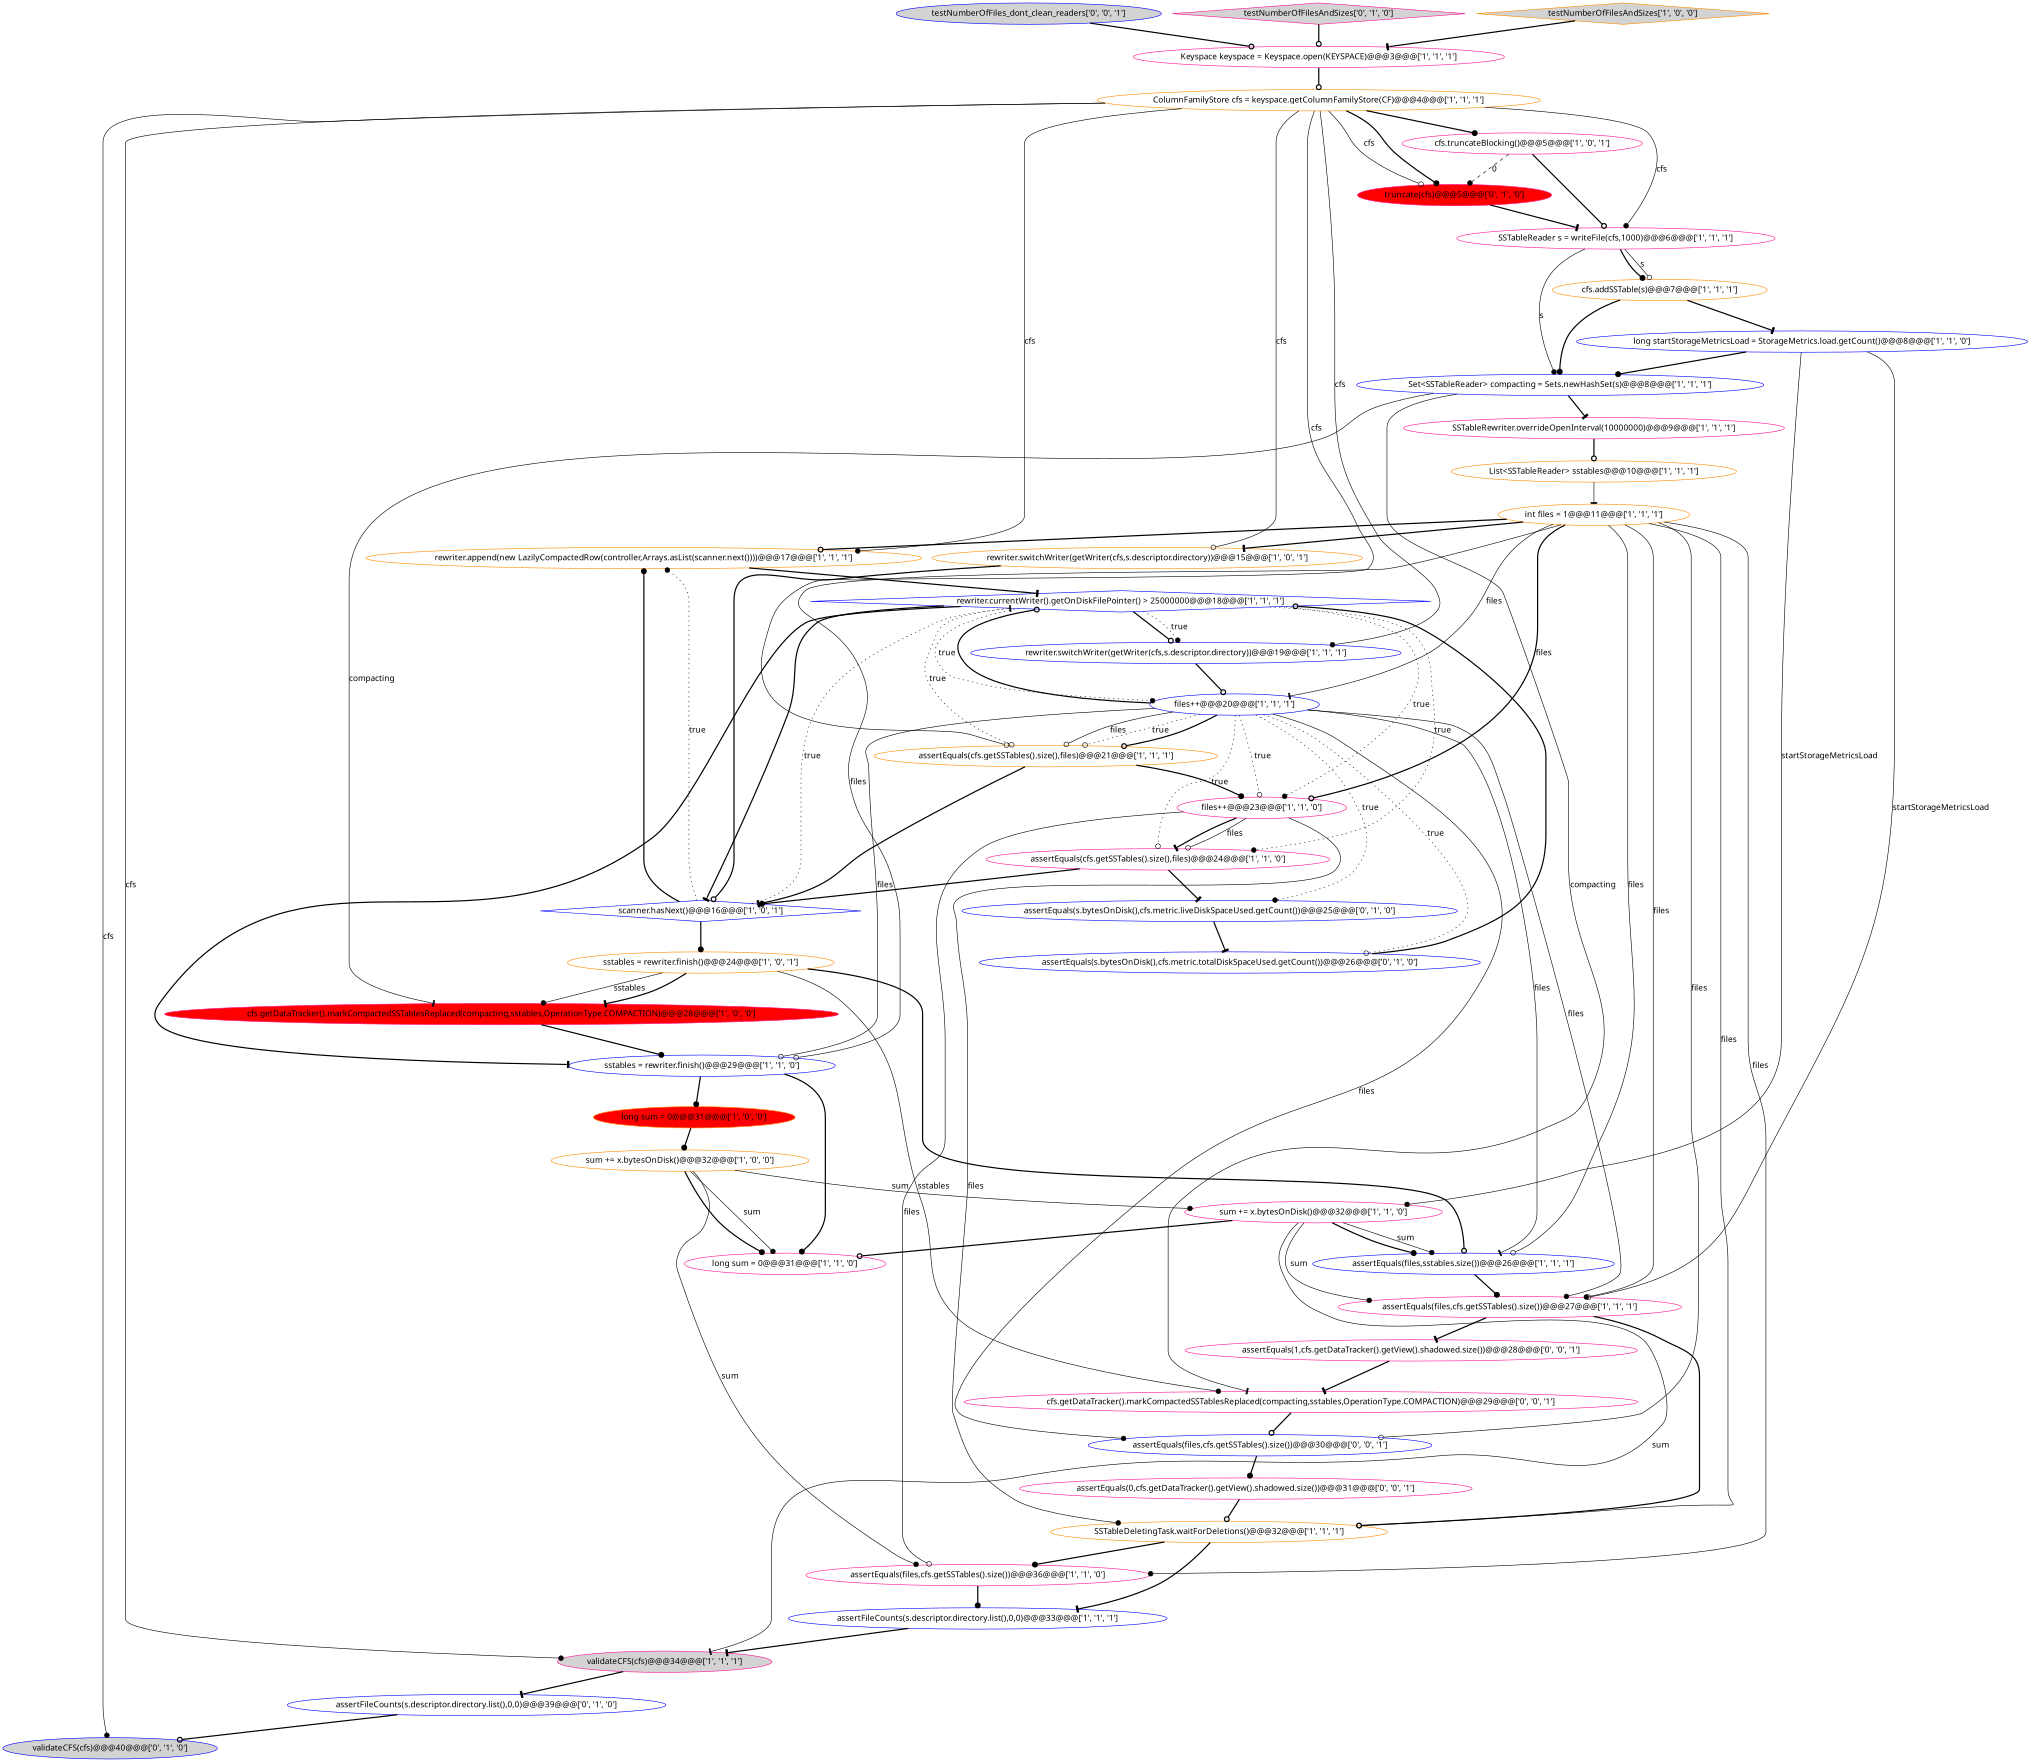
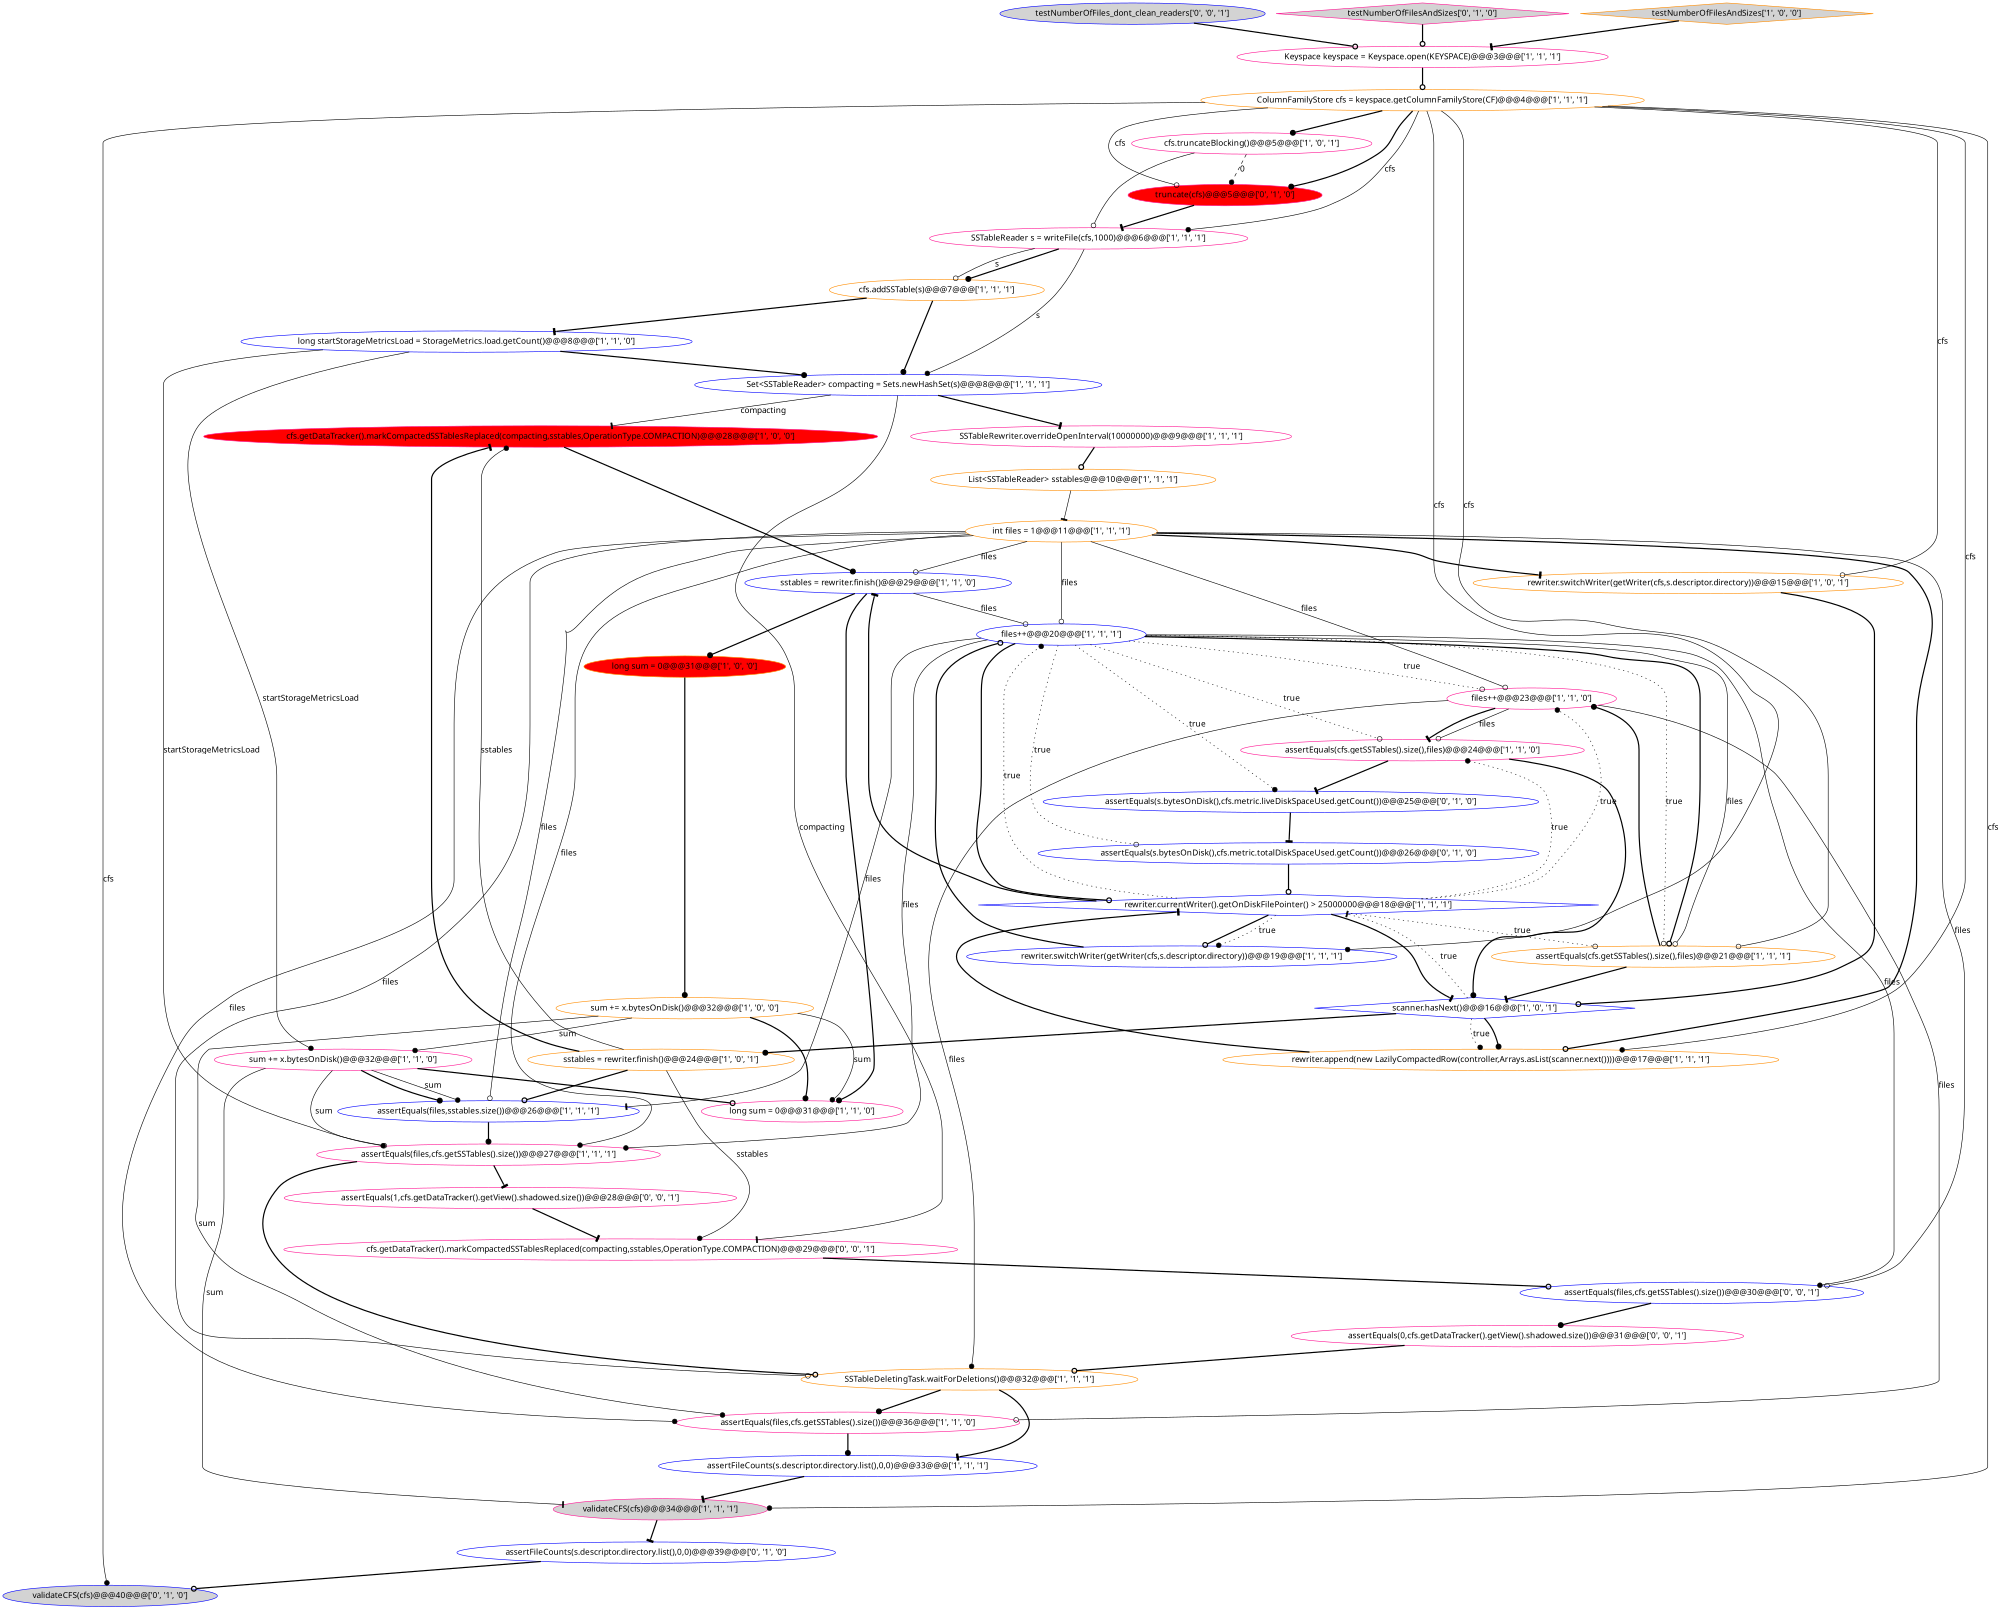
edge "cfs.truncateBlocking()@@@5@@@['1', '0', '1']" -> "SSTableReader s = writeFile(cfs,1000)@@@6@@@['1', '1', '1']": style bold -> solid
edge "int files = 1@@@11@@@['1', '1', '1']" -> "files++@@@20@@@['1', '1', '1']": arrowhead tee -> odot
edge "int files = 1@@@11@@@['1', '1', '1']" -> "files++@@@23@@@['1', '1', '0']": style bold -> solid
edge "files++@@@20@@@['1', '1', '1']" -> "sstables = rewriter.finish()@@@29@@@['1', '1', '0']": reversed
